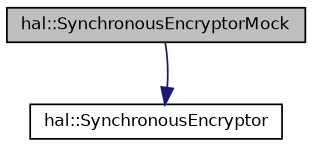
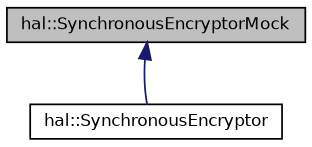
edge "hal::SynchronousEncryptorMock" -> "hal::SynchronousEncryptor": reversed
